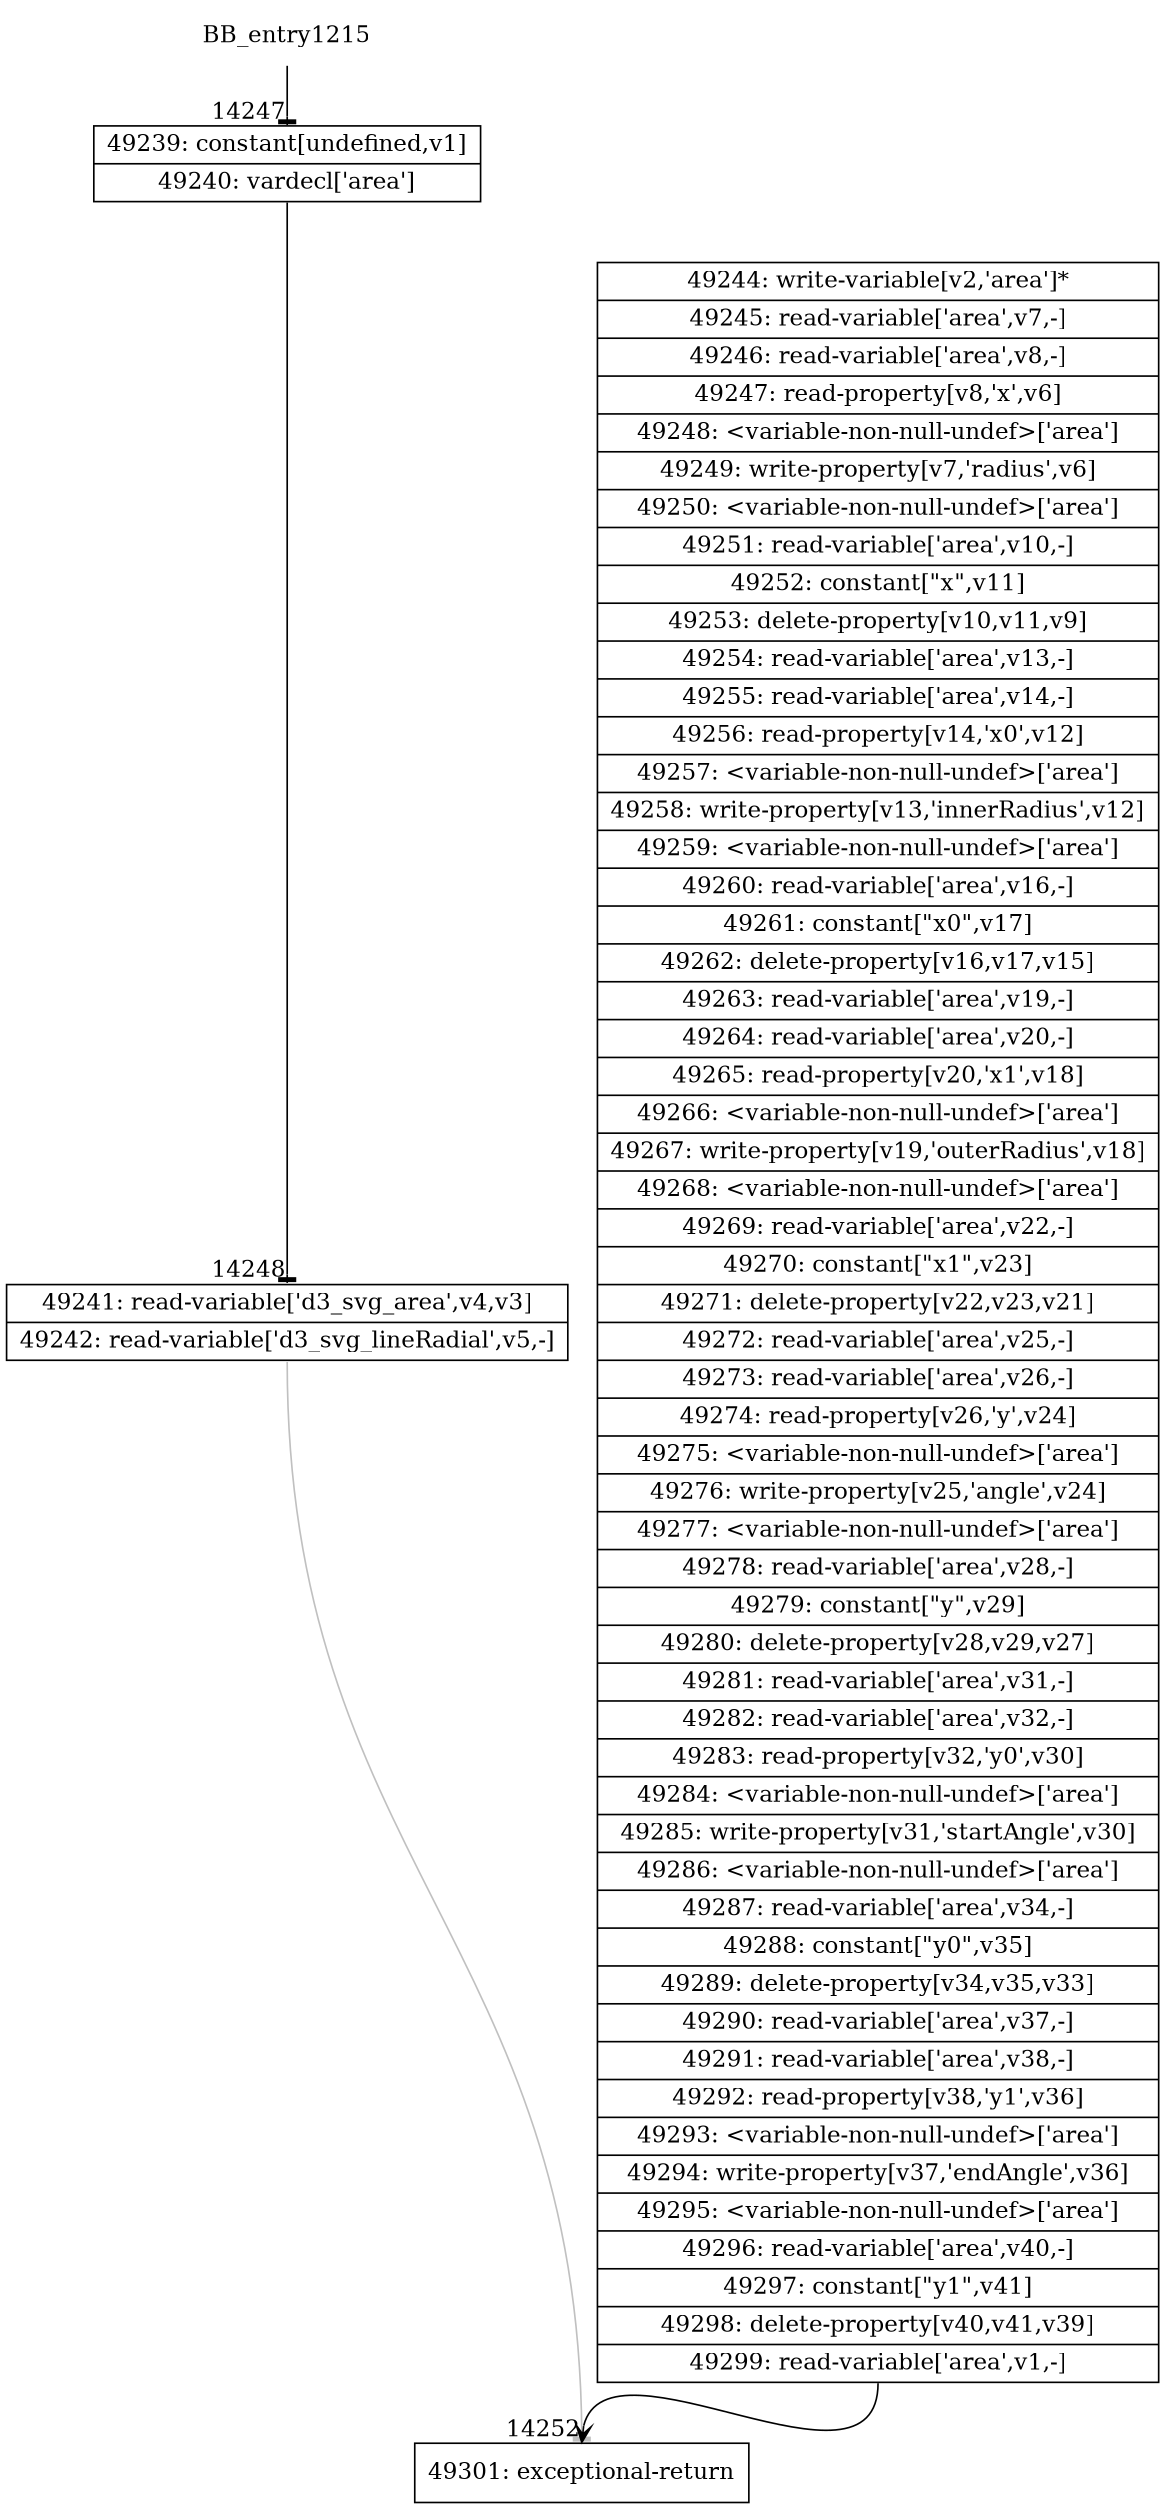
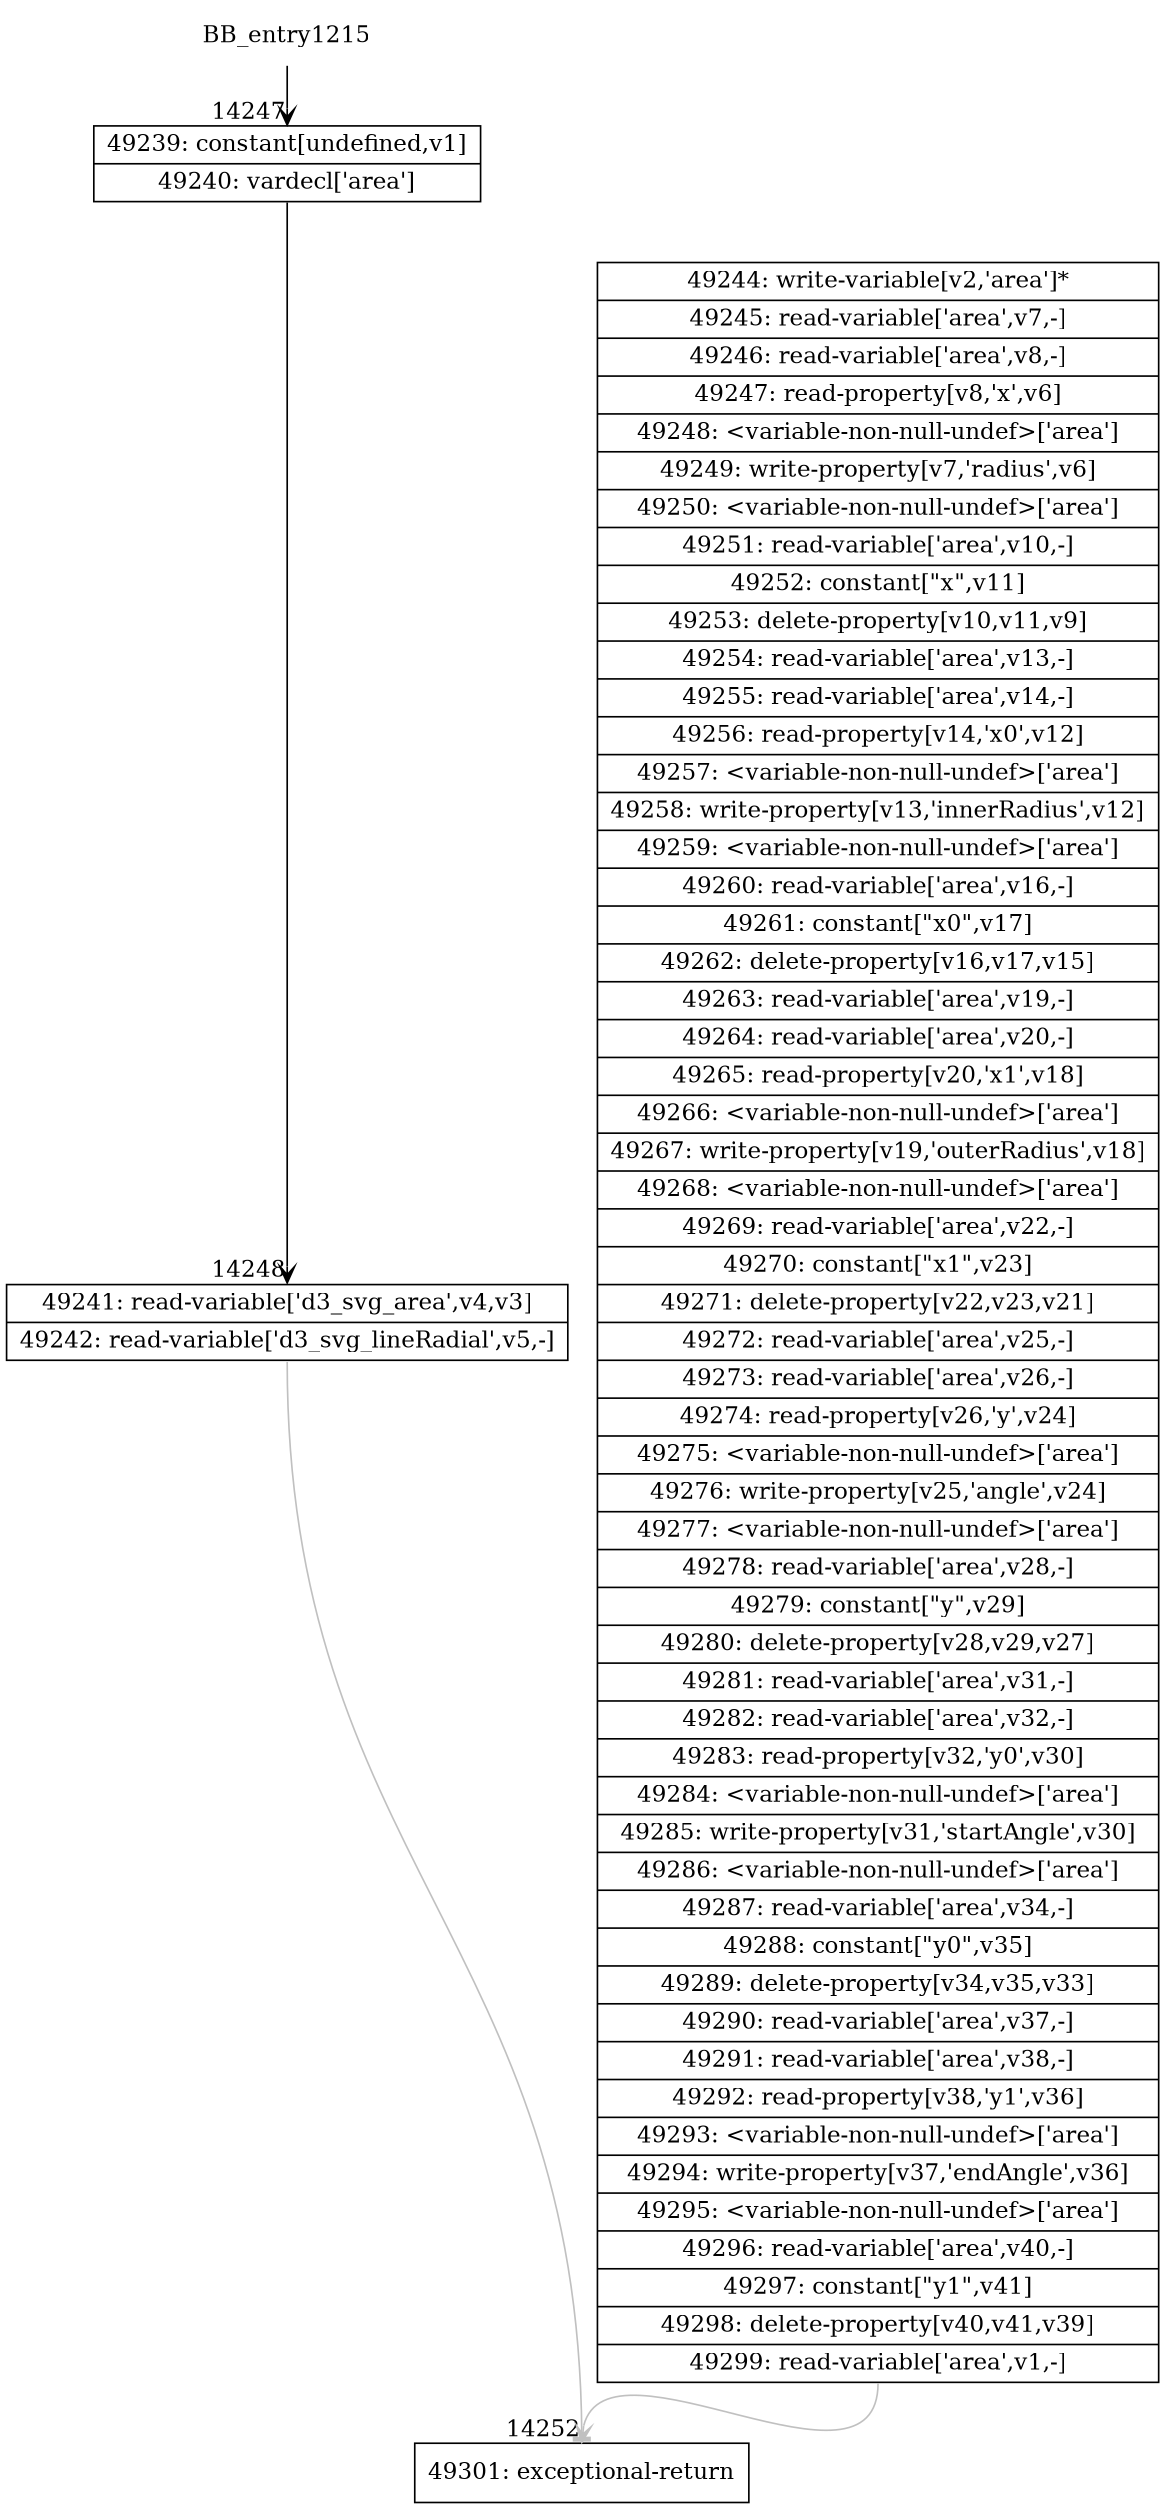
edge "BB_entry1215" -> "49239: constant[undefined,v1]": arrowhead tee -> vee
edge "49239: constant[undefined,v1]" -> "49241: read-variable['d3_svg_area',v4,v3]": arrowhead tee -> vee
edge "49244: write-variable[v2,'area']*" -> "49301: exceptional-return": color black -> gray
